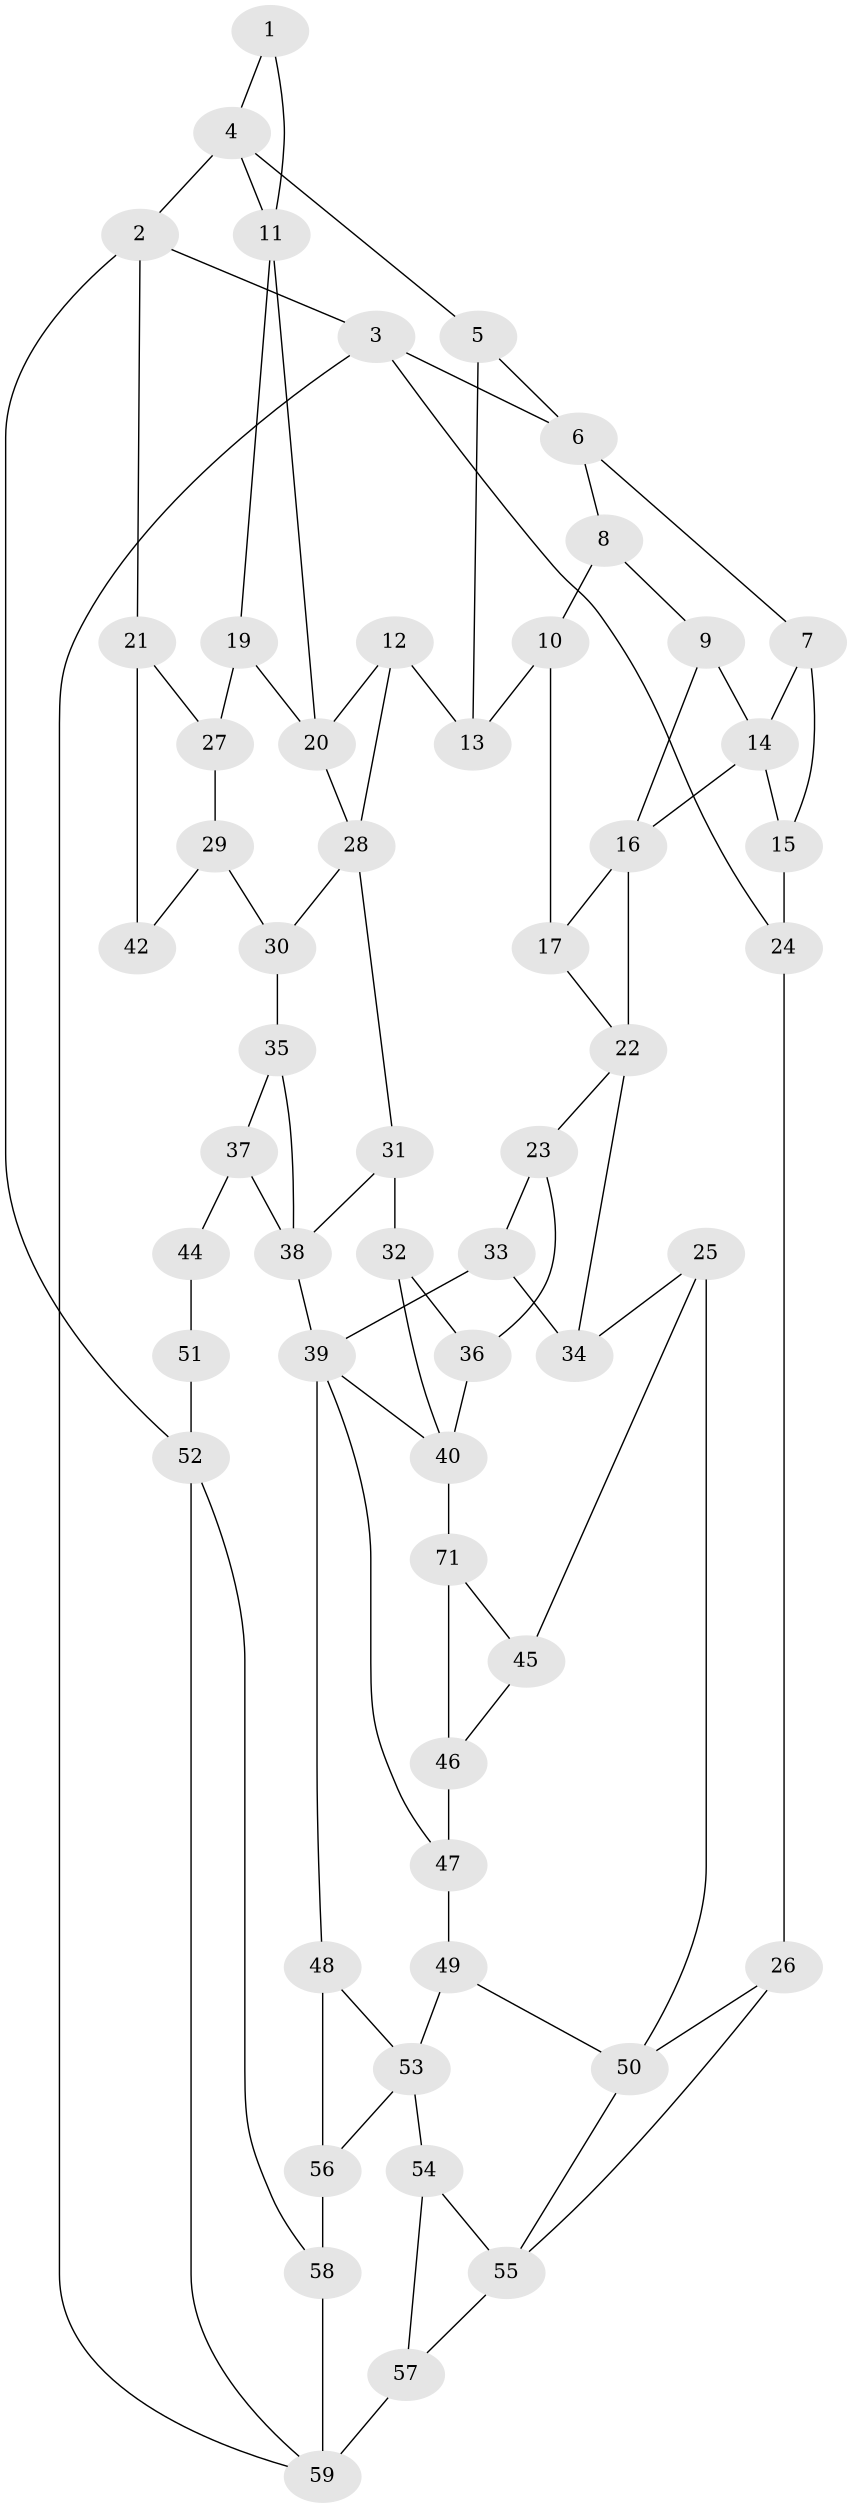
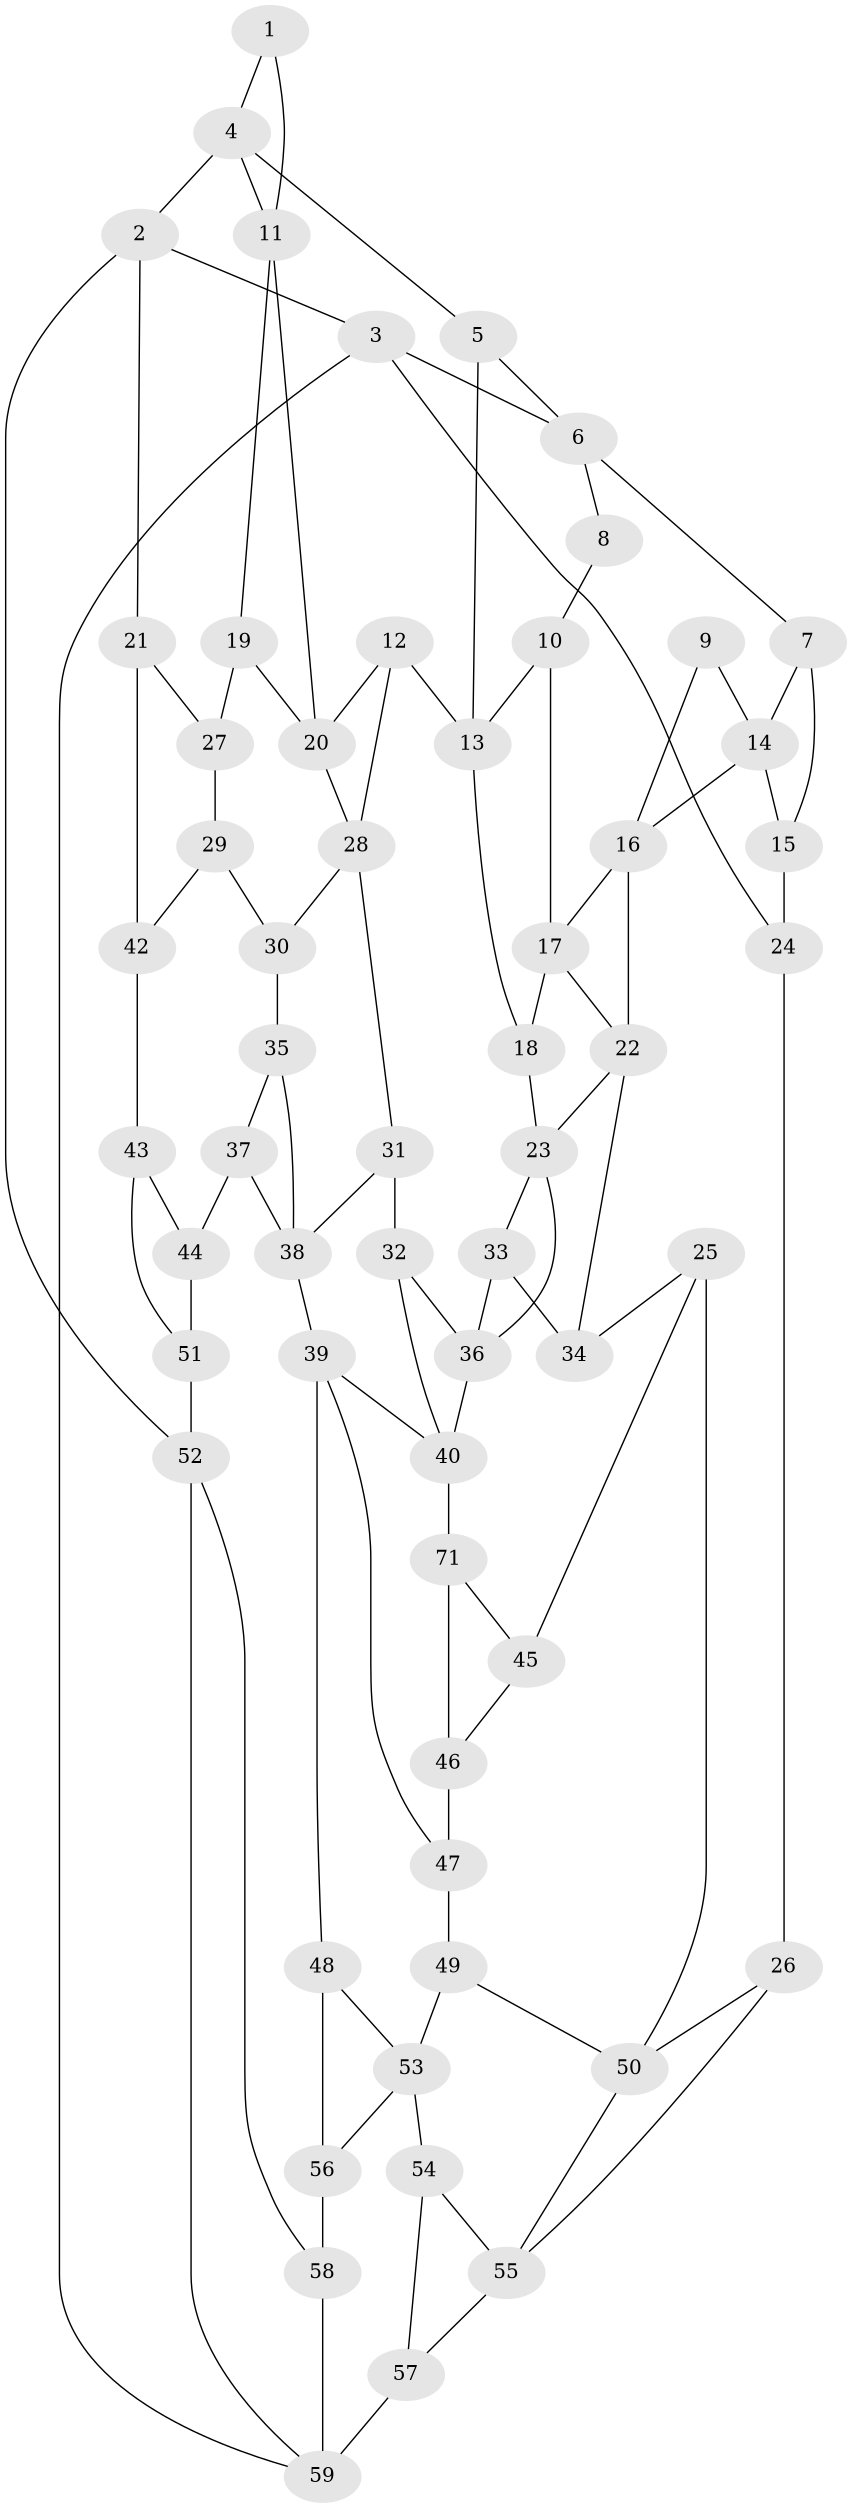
edge "8" -- "9": removed
node "18": added
node "43": added
edge "33" -- "39": now "33" -- "36"
